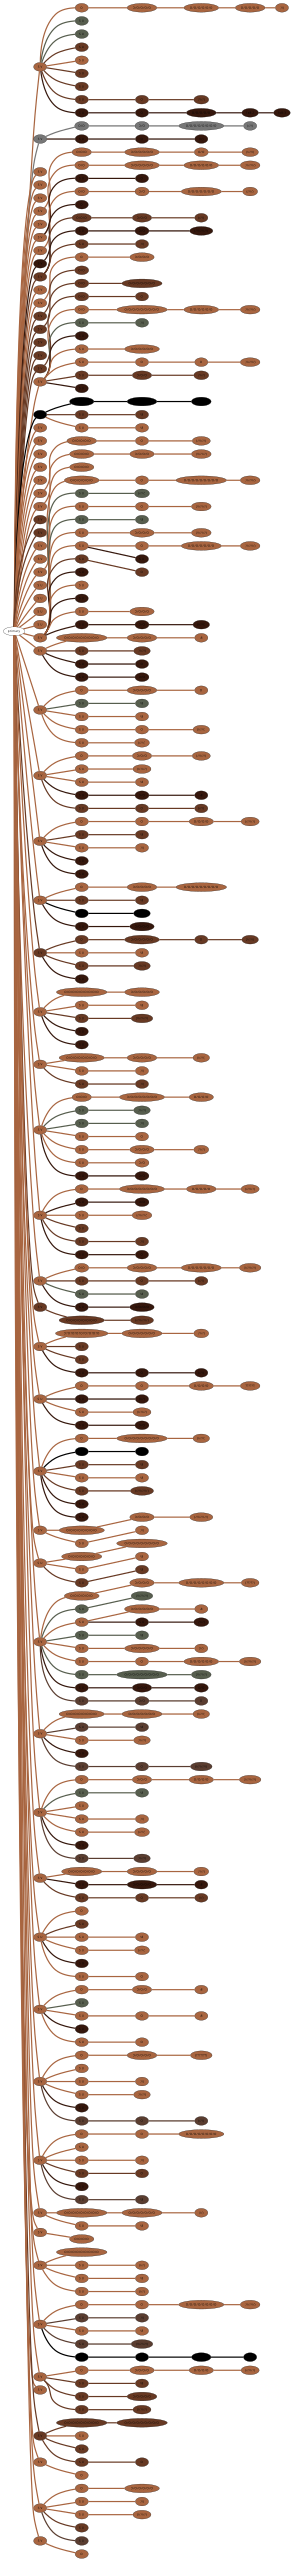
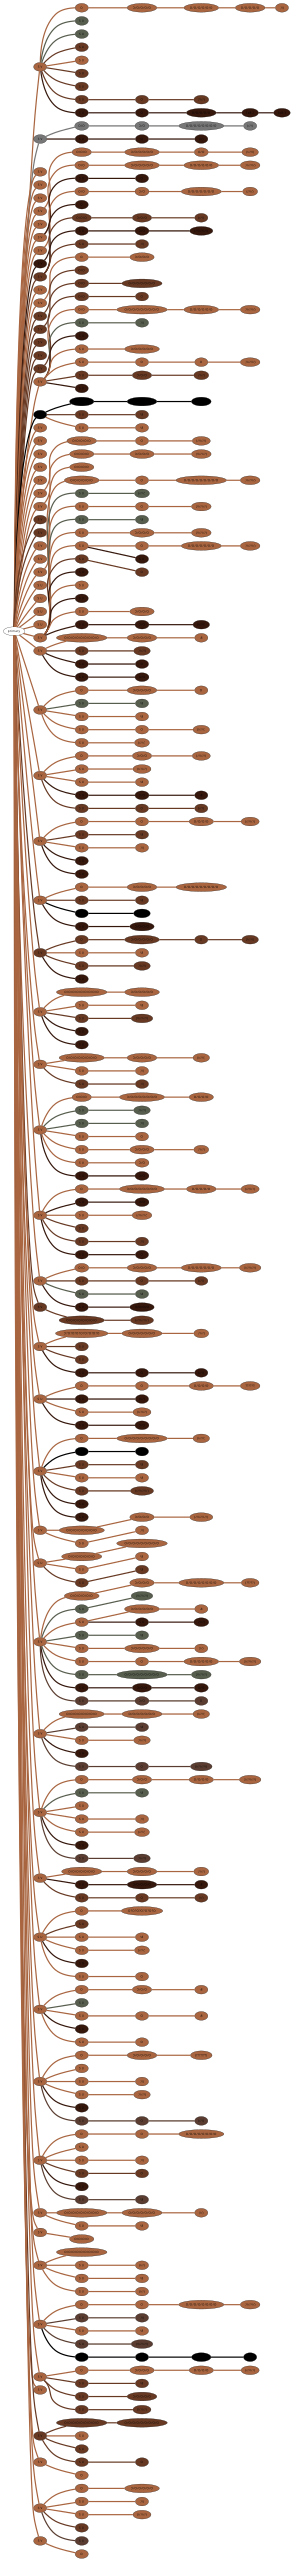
node "O?O?O?O?O?O?O": added
